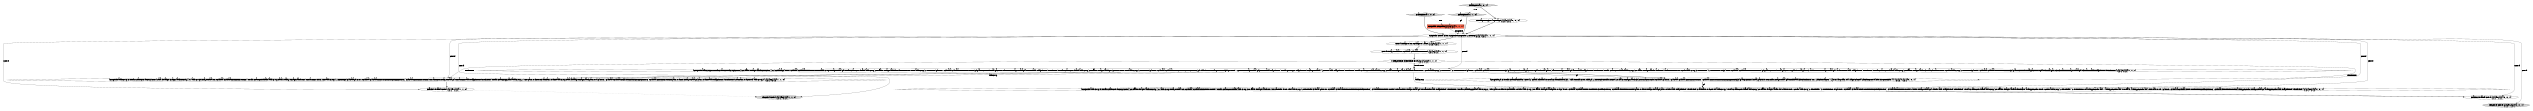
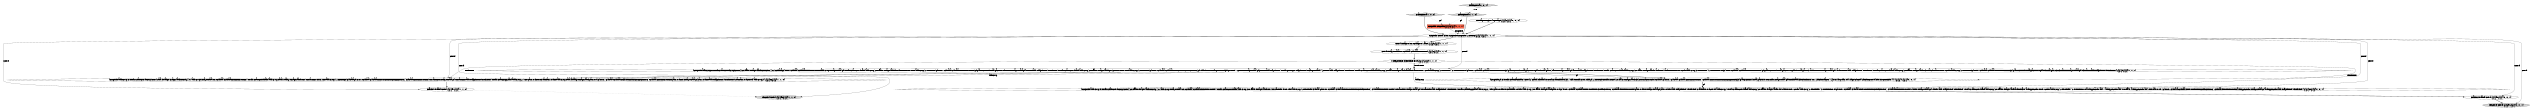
edge "createControl['0', '0', '1']" -> "setImageDescriptor(logoImage)@@@3@@@['0', '0', '1']": removed
edge "createControl['1', '0', '0']" -> "Composite composite@@@2@@@['1', '1', '1']": label "true" -> "gd"
edge "createDriverPanel(control)@@@90@@@['0', '0', '1']" -> "setControl(control)@@@91@@@['0', '0', '1']": added
